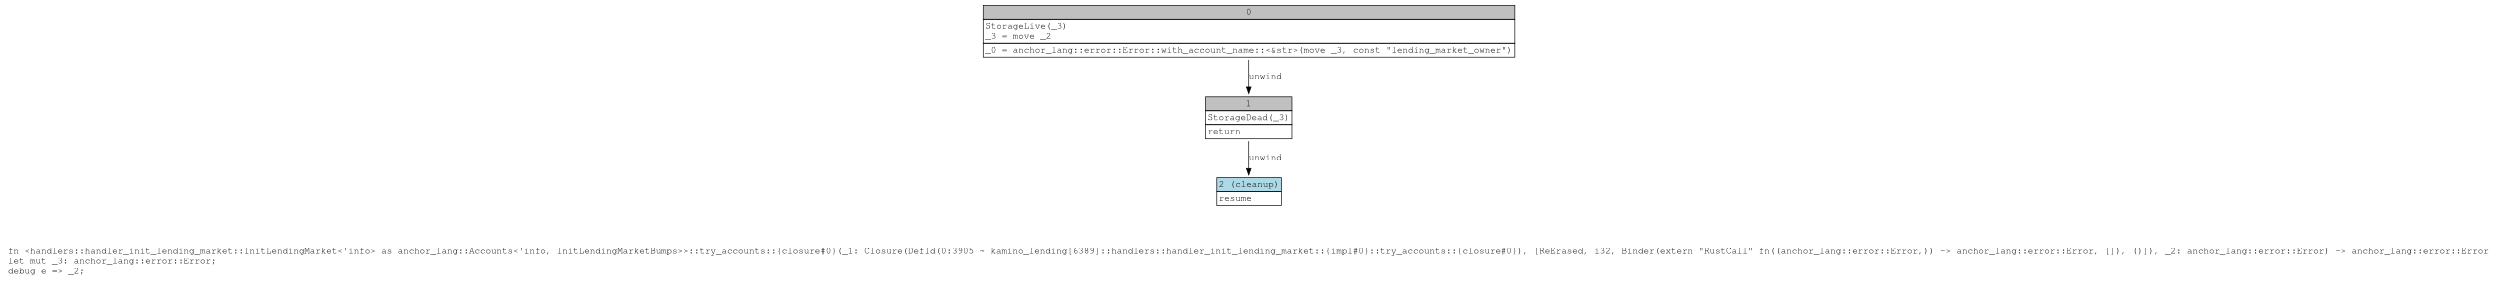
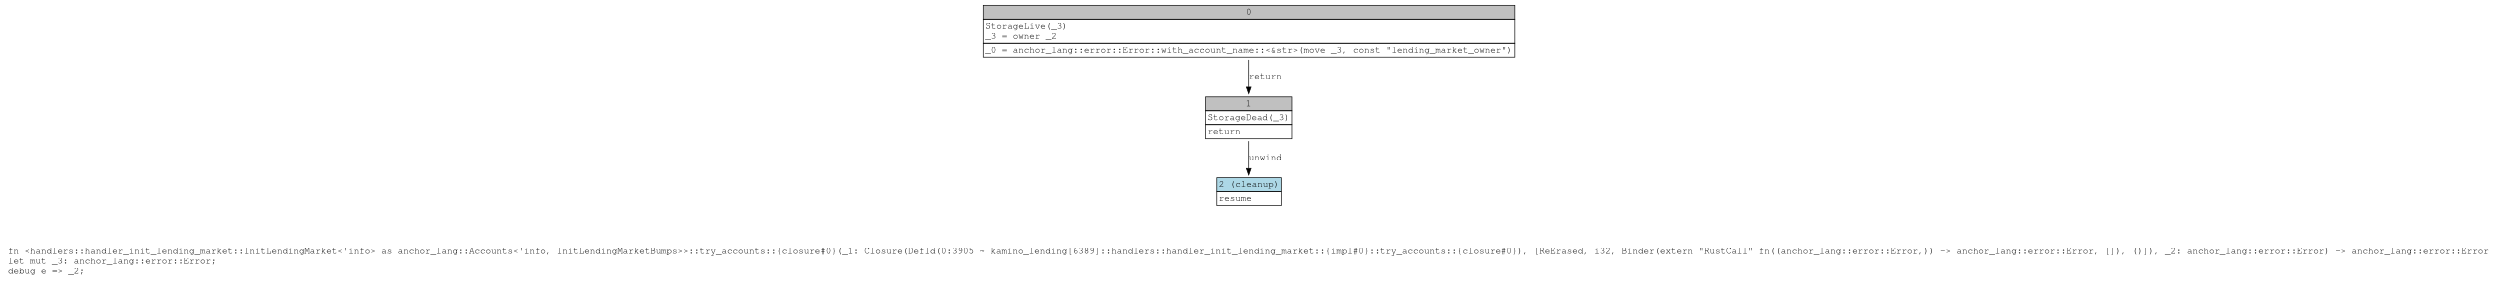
node "0": text "_3 = move _2" -> "_3 = owner _2"
edge "0" -> "1": label "unwind" -> "return"
